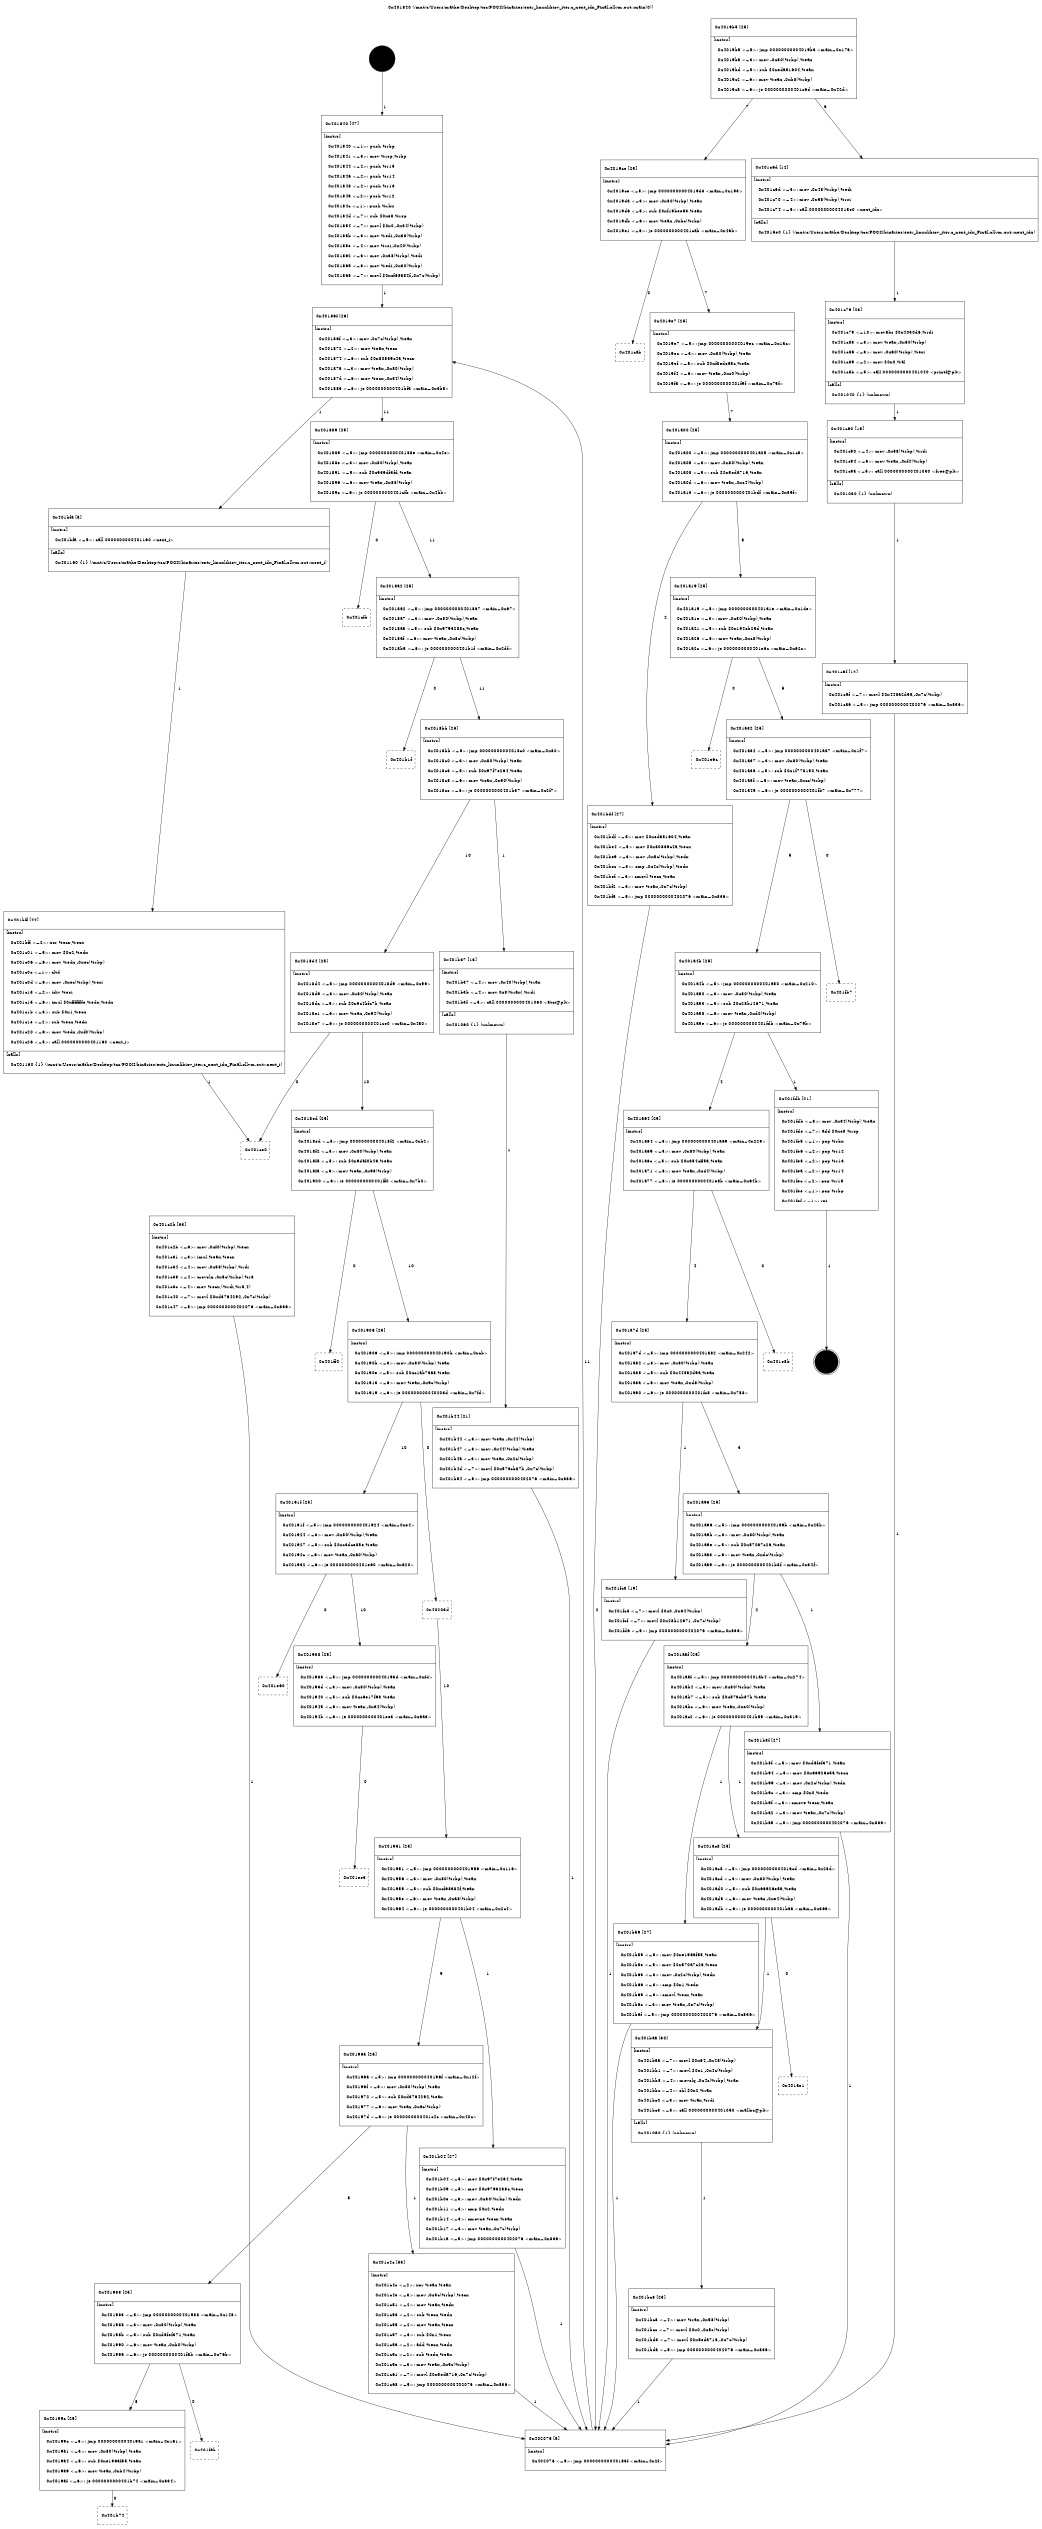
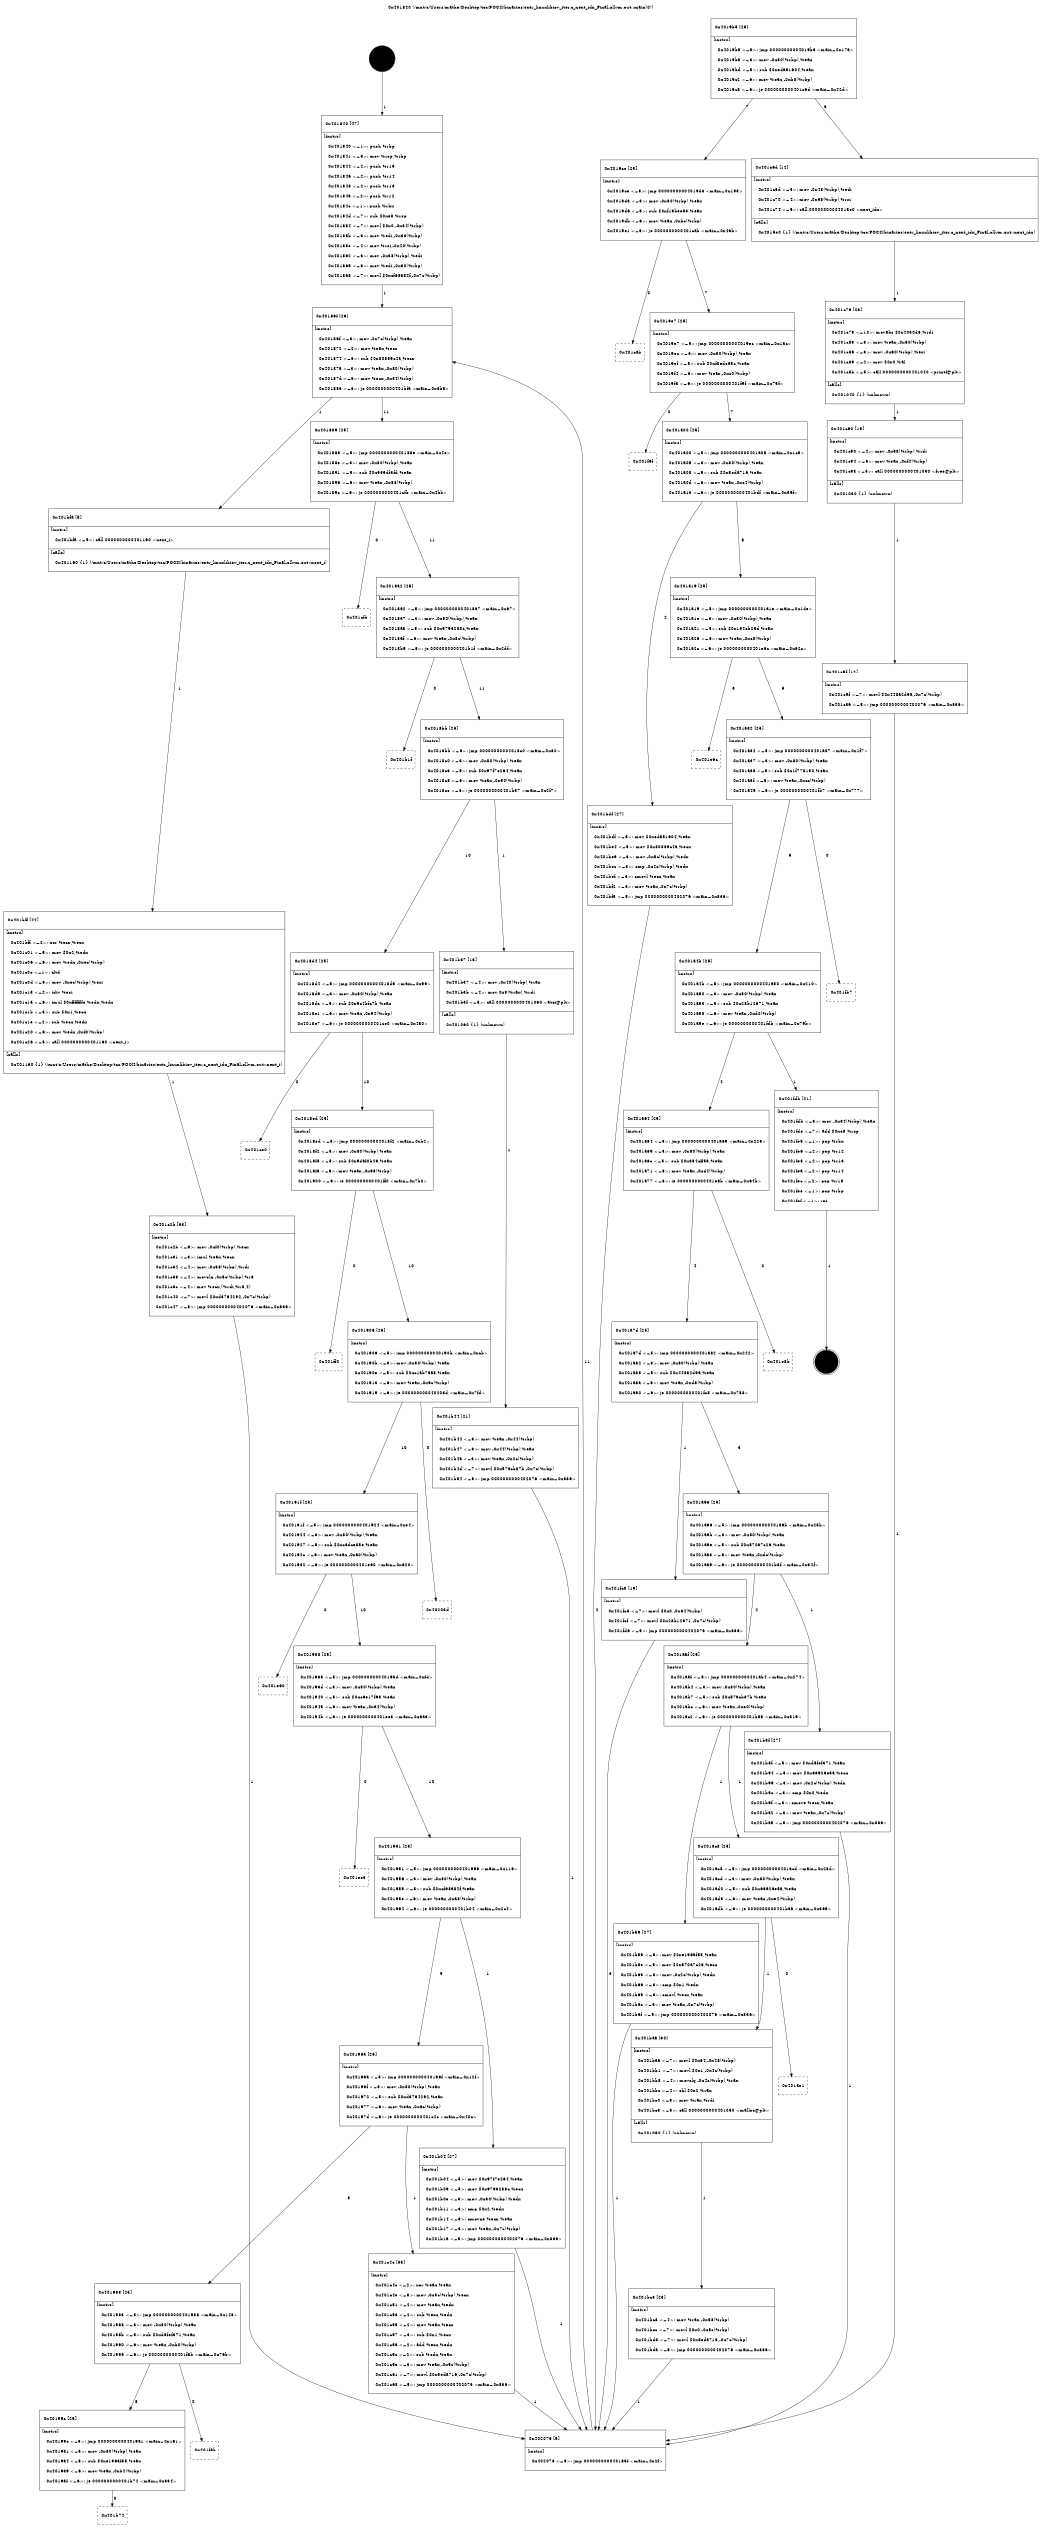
node "0x401f9f": added
edge "0x401a19 [25]" -> "0x401e6c": label " 0" -> " 3"
edge "0x401bff [44]" -> "0x401ce0": now "0x401bff [44]" -> "0x401c2b [33]"
edge "0x40203d" -> "0x401951 [25]": now "0x401938 [25]" -> "0x401951 [25]"
edge "0x401fc8 [19]" -> "0x402076 [5]": label " 1" -> " 3"
